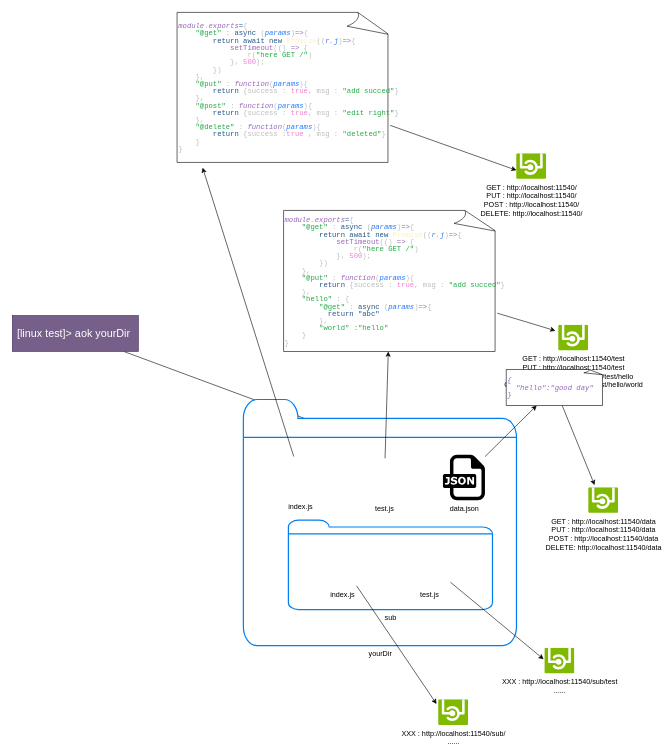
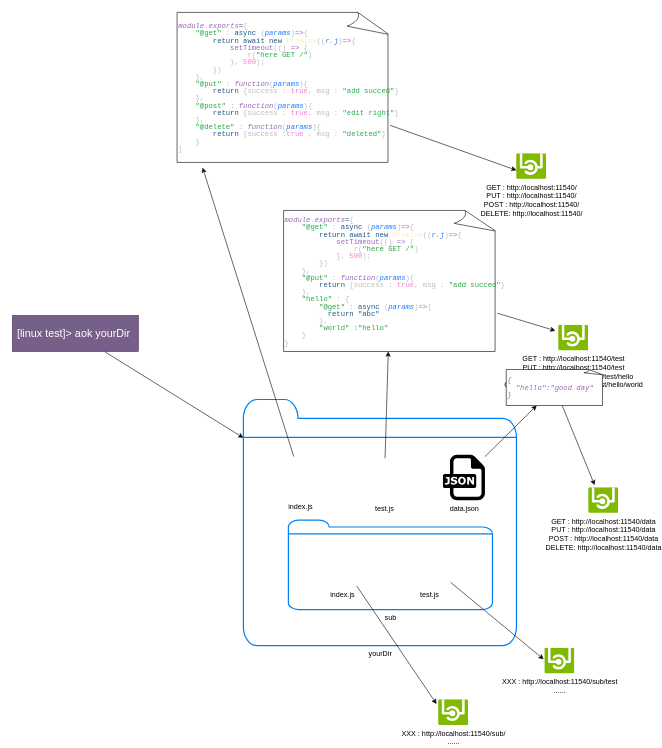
edge "[linux test]> aok yourDir" -> "data.json": now "[linux test]> aok yourDir" -> "yourDir"
